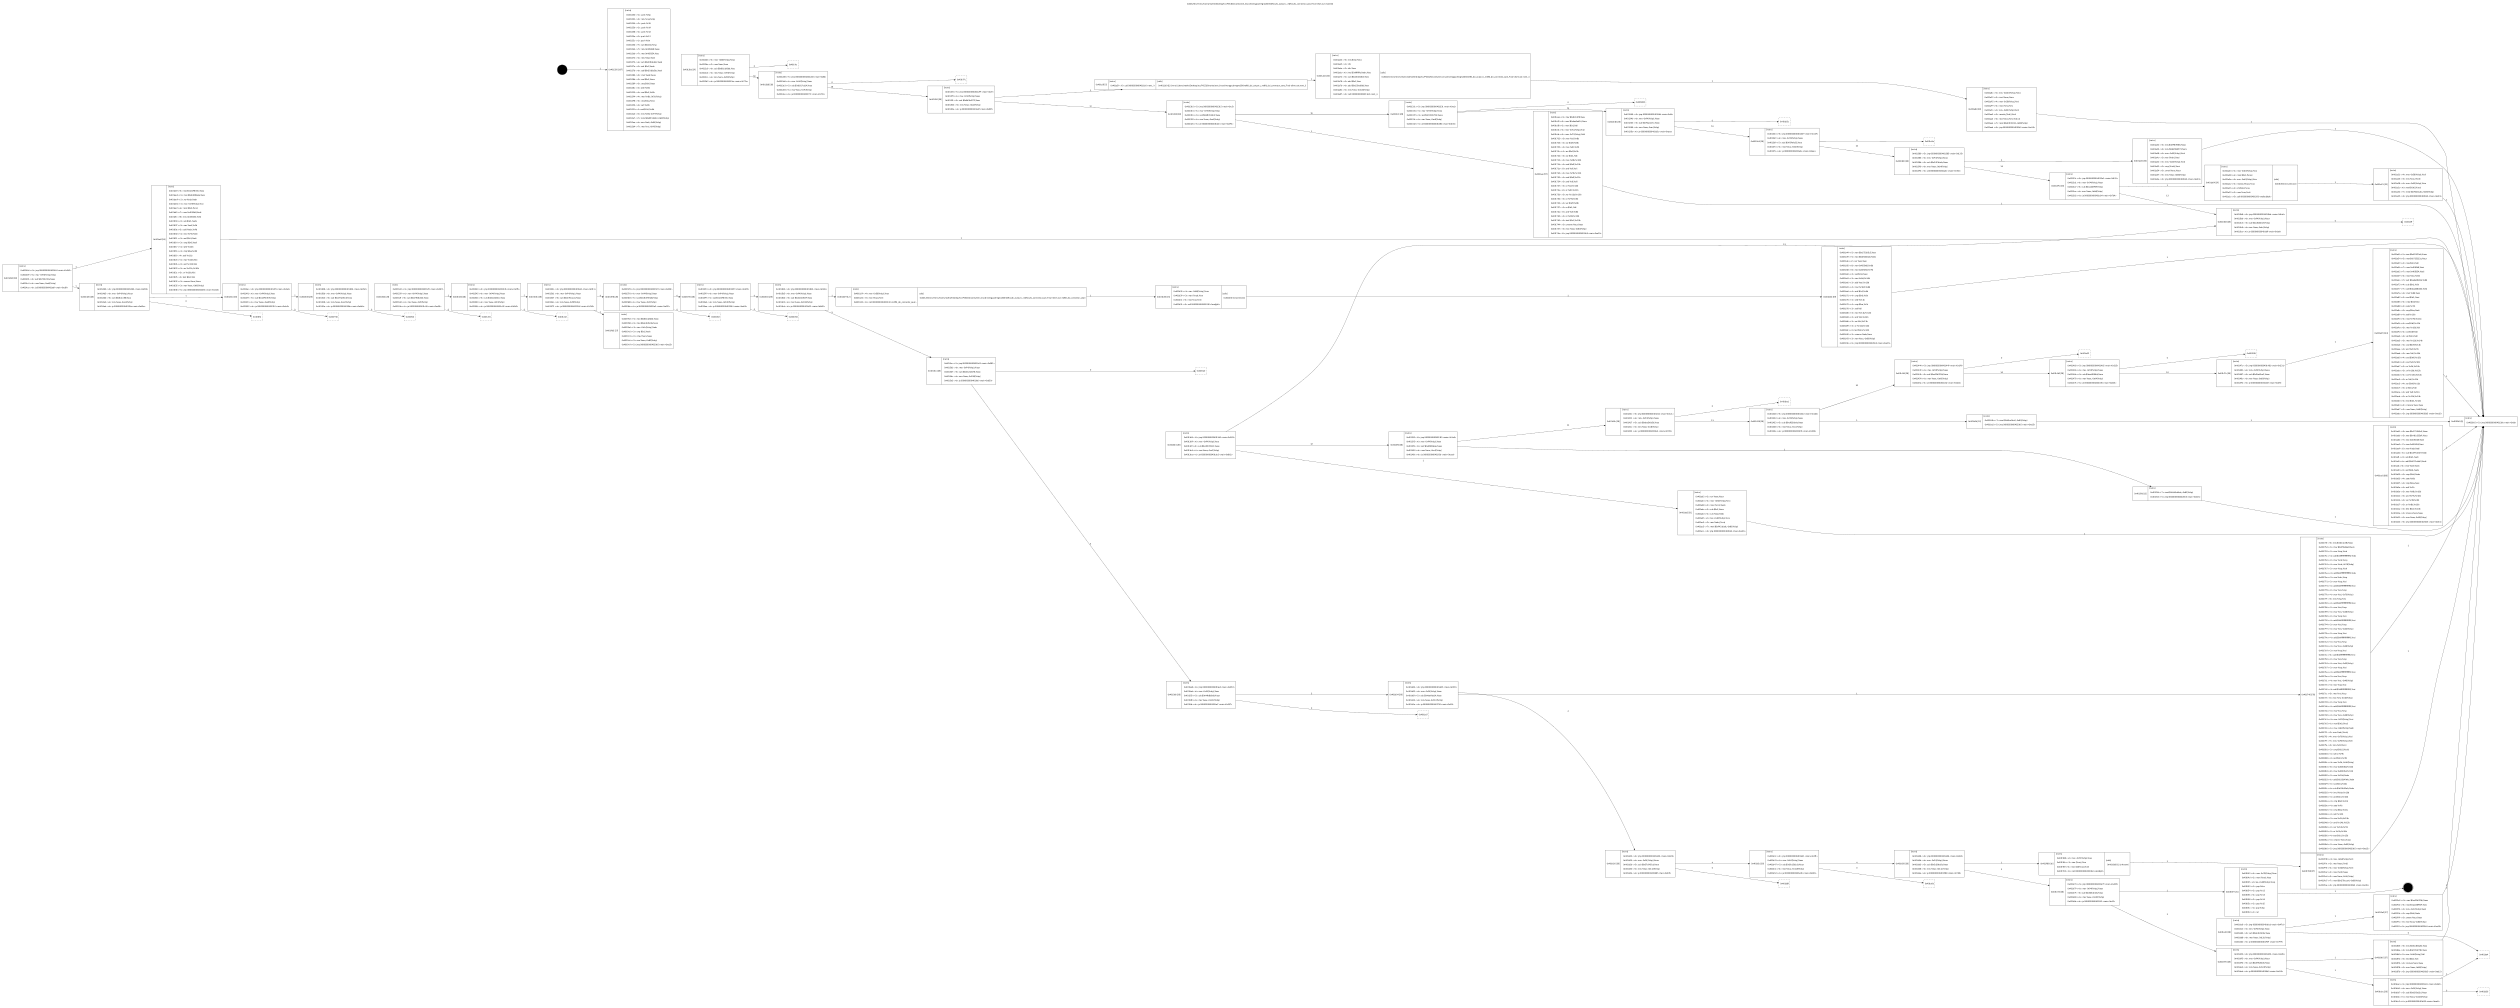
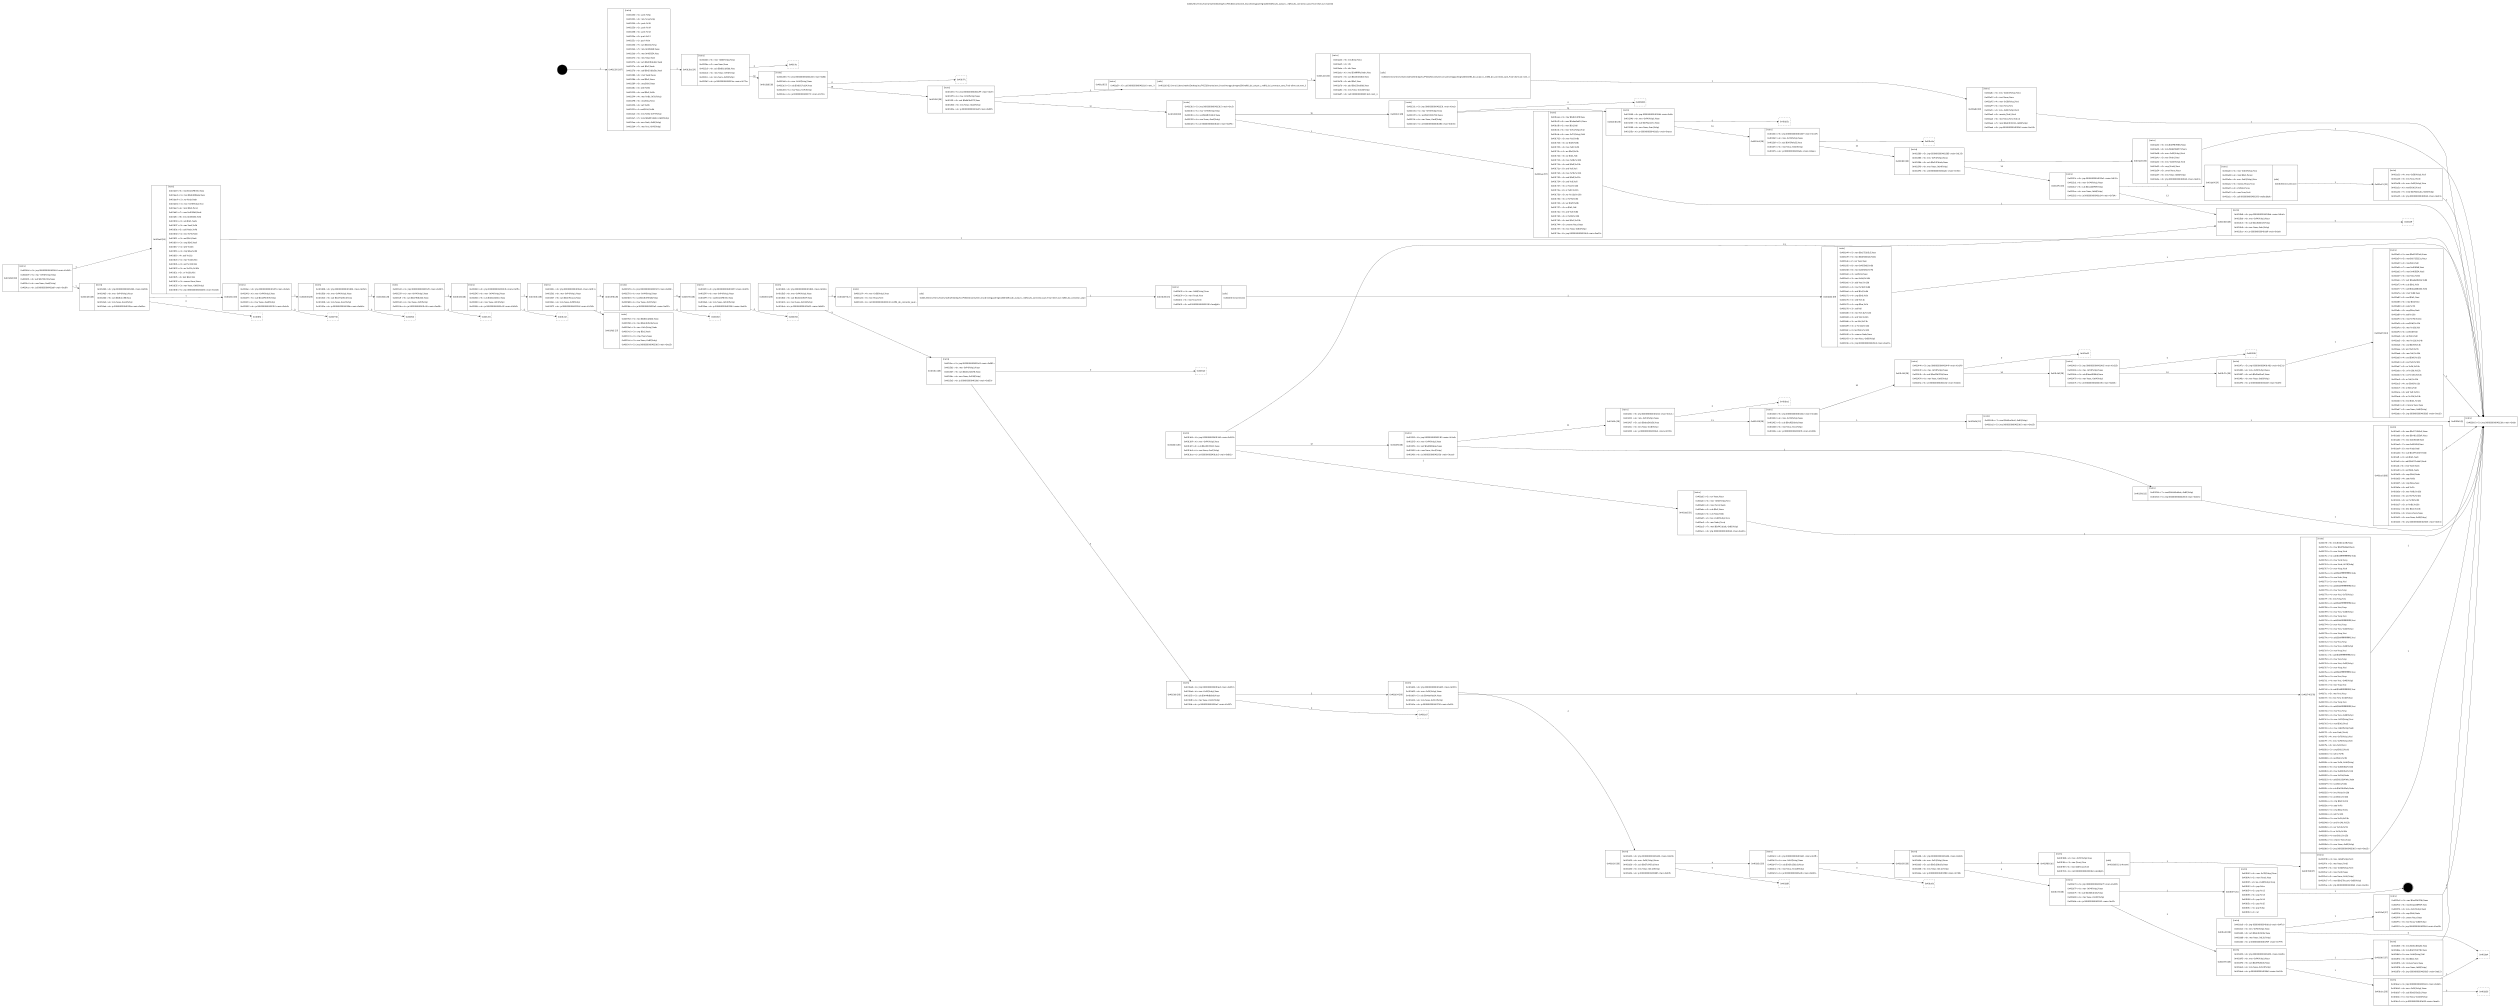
edge "0x401250 [107]" -> "0x4012bb [29]": added, label "1"
edge "0x401508 [28]" -> "0x401524 [28]": added, label "7"
edge "0x401594 [28]" -> "0x4015b0 [28]": removed, label "6"
